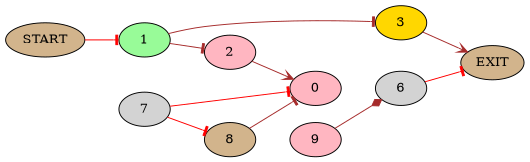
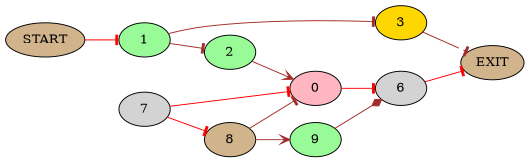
edge "3" -> "EXIT": arrowhead vee -> tee
node "2": fillcolor lightpink -> palegreen
edge "0" -> "6": added
edge "8" -> "9": added
node "9": fillcolor lightpink -> palegreen
